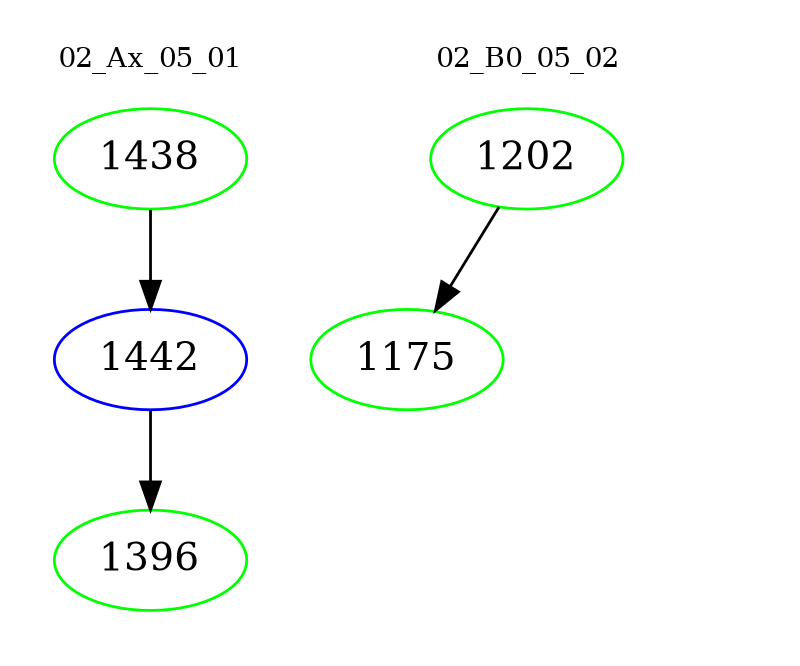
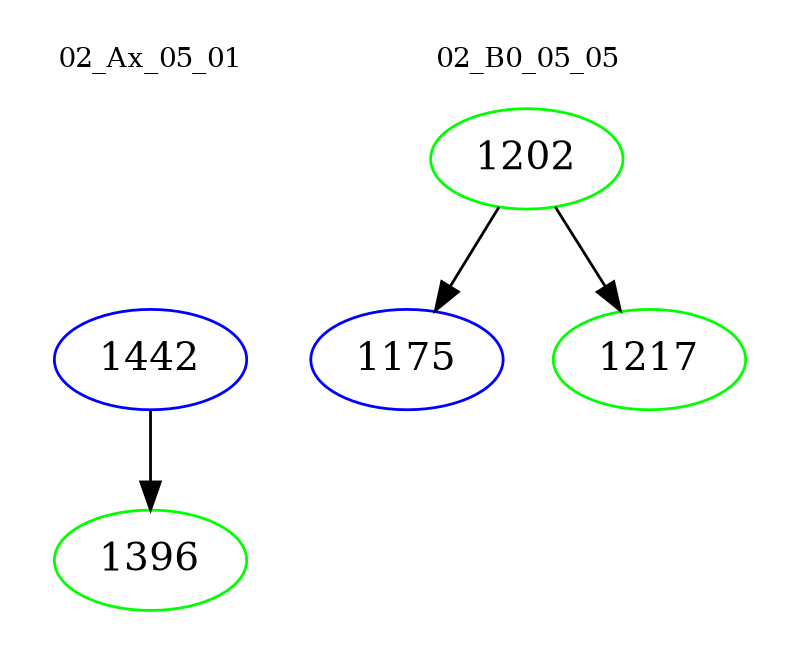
cluster "02_B0_05_02": label "02_B0_05_02" -> "02_B0_05_05"
node "1438": removed
node "1175": color green -> blue
node "1217": added
